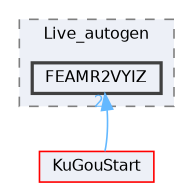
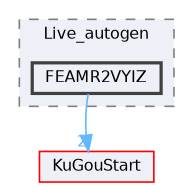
edge "KuGouStart" -> "FEAMR2VYIZ": reversed
